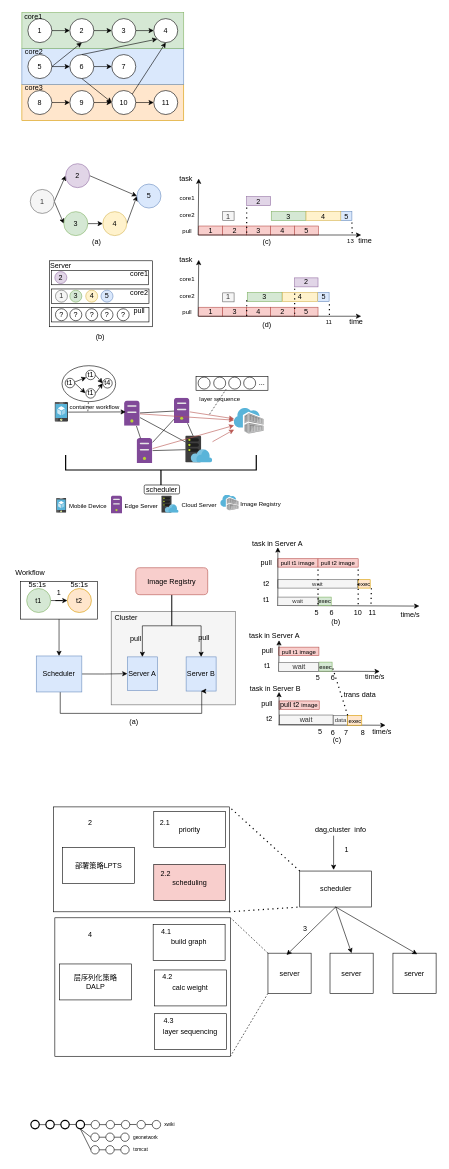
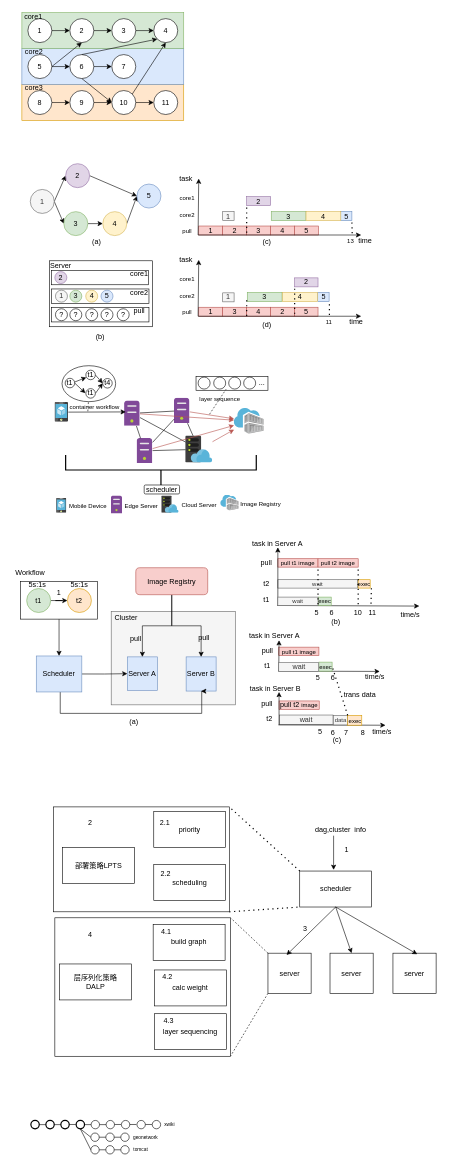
node "scheduling": fillcolor #f8cecc -> #ffffff
